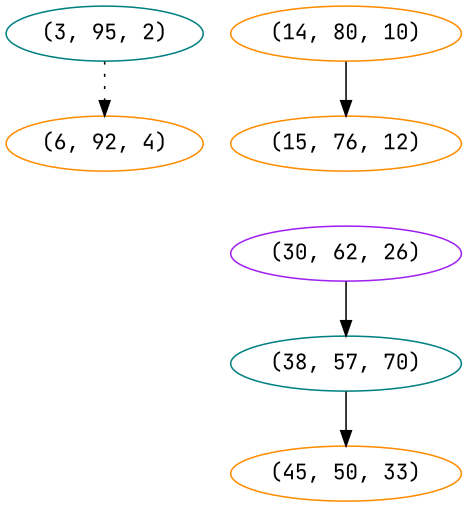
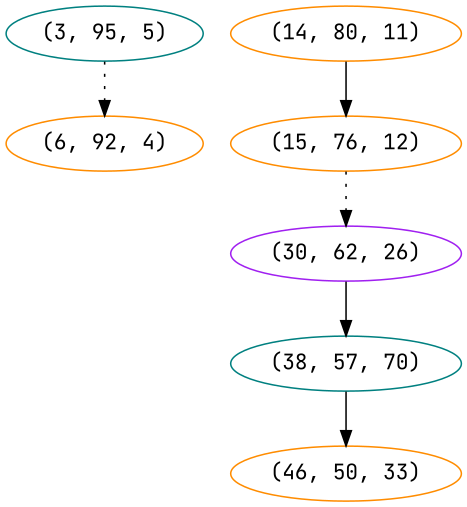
node "(3, 95, 2)": label "(3, 95, 2)" -> "(3, 95, 5)"
node "(14, 80, 10)": label "(14, 80, 10)" -> "(14, 80, 11)"
edge "(15, 76, 12)" -> "(30, 62, 26)": added
node "(45, 50, 33)": label "(45, 50, 33)" -> "(46, 50, 33)"
